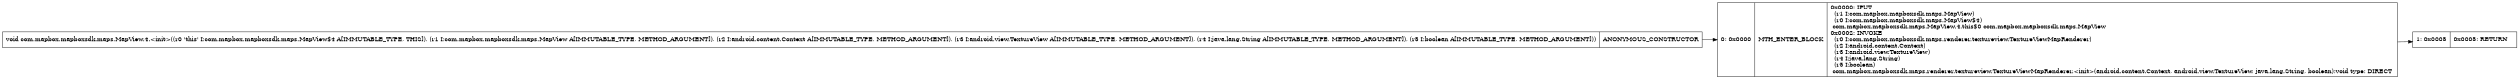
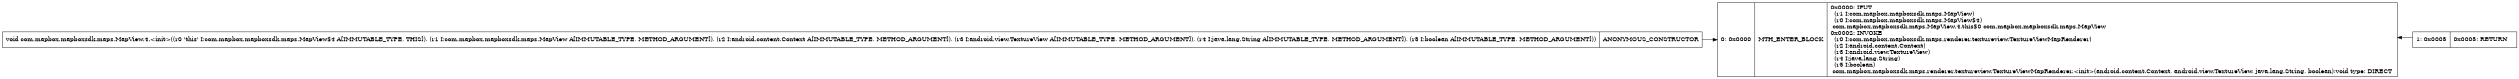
edge "0: 0x0000" -> "1: 0x0005": reversed
